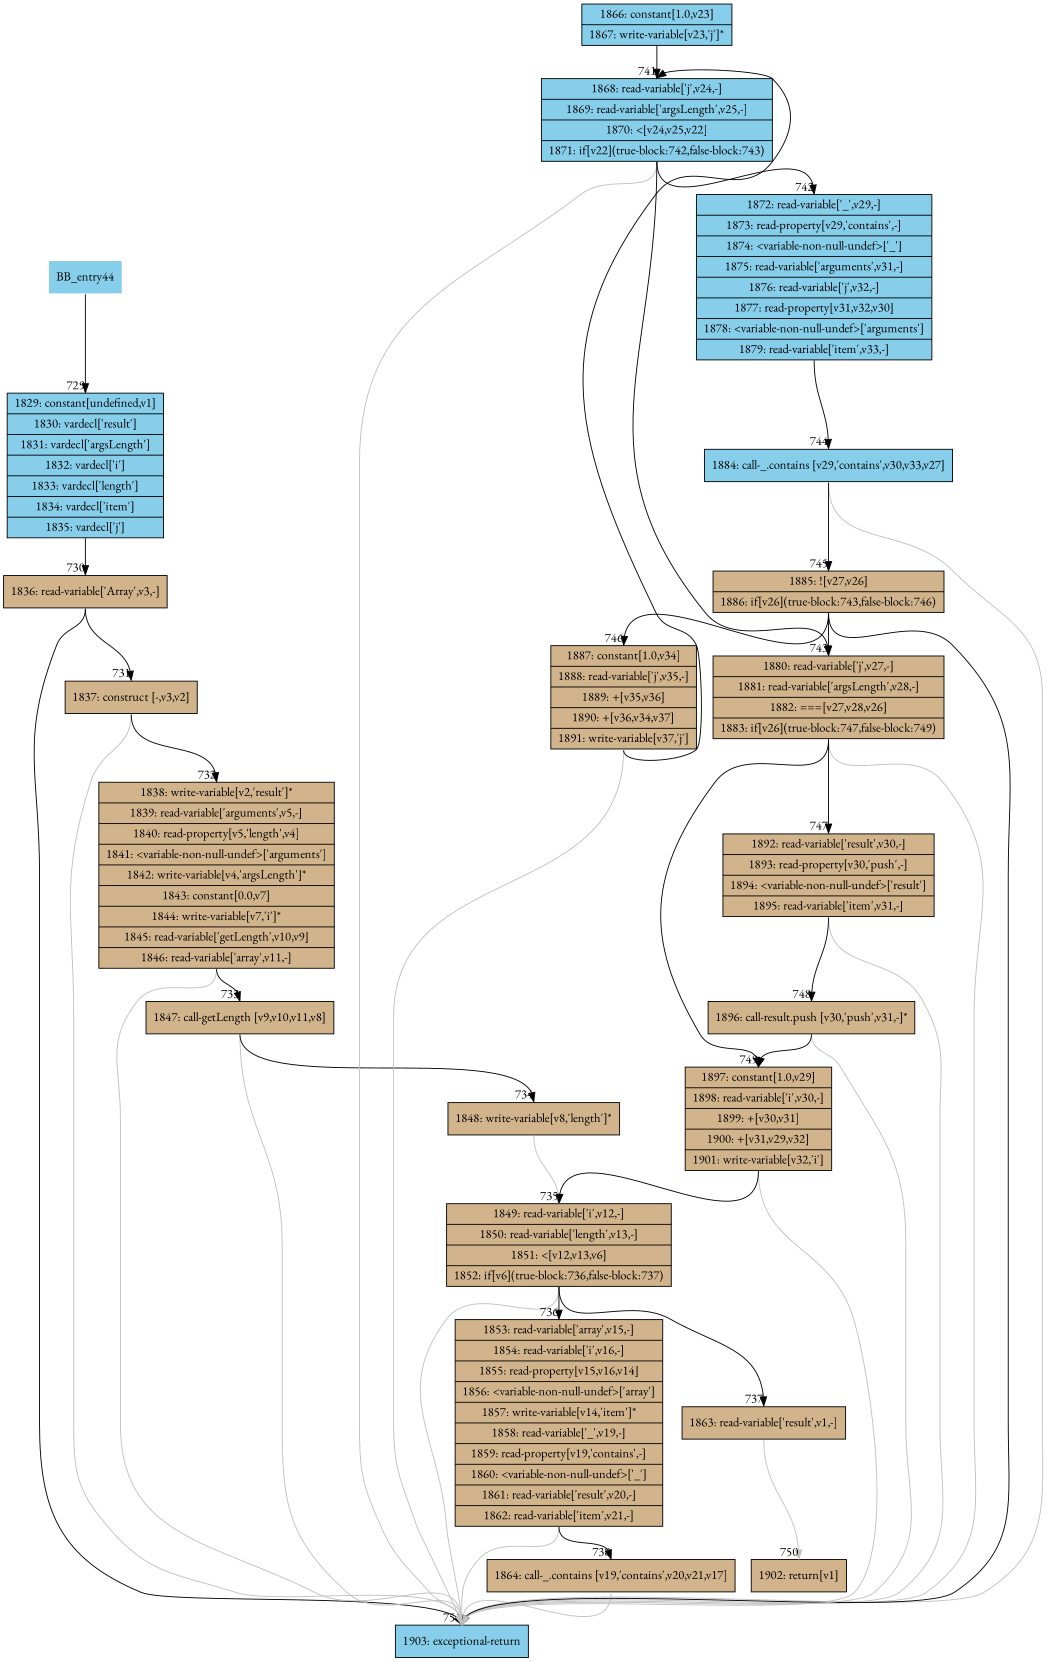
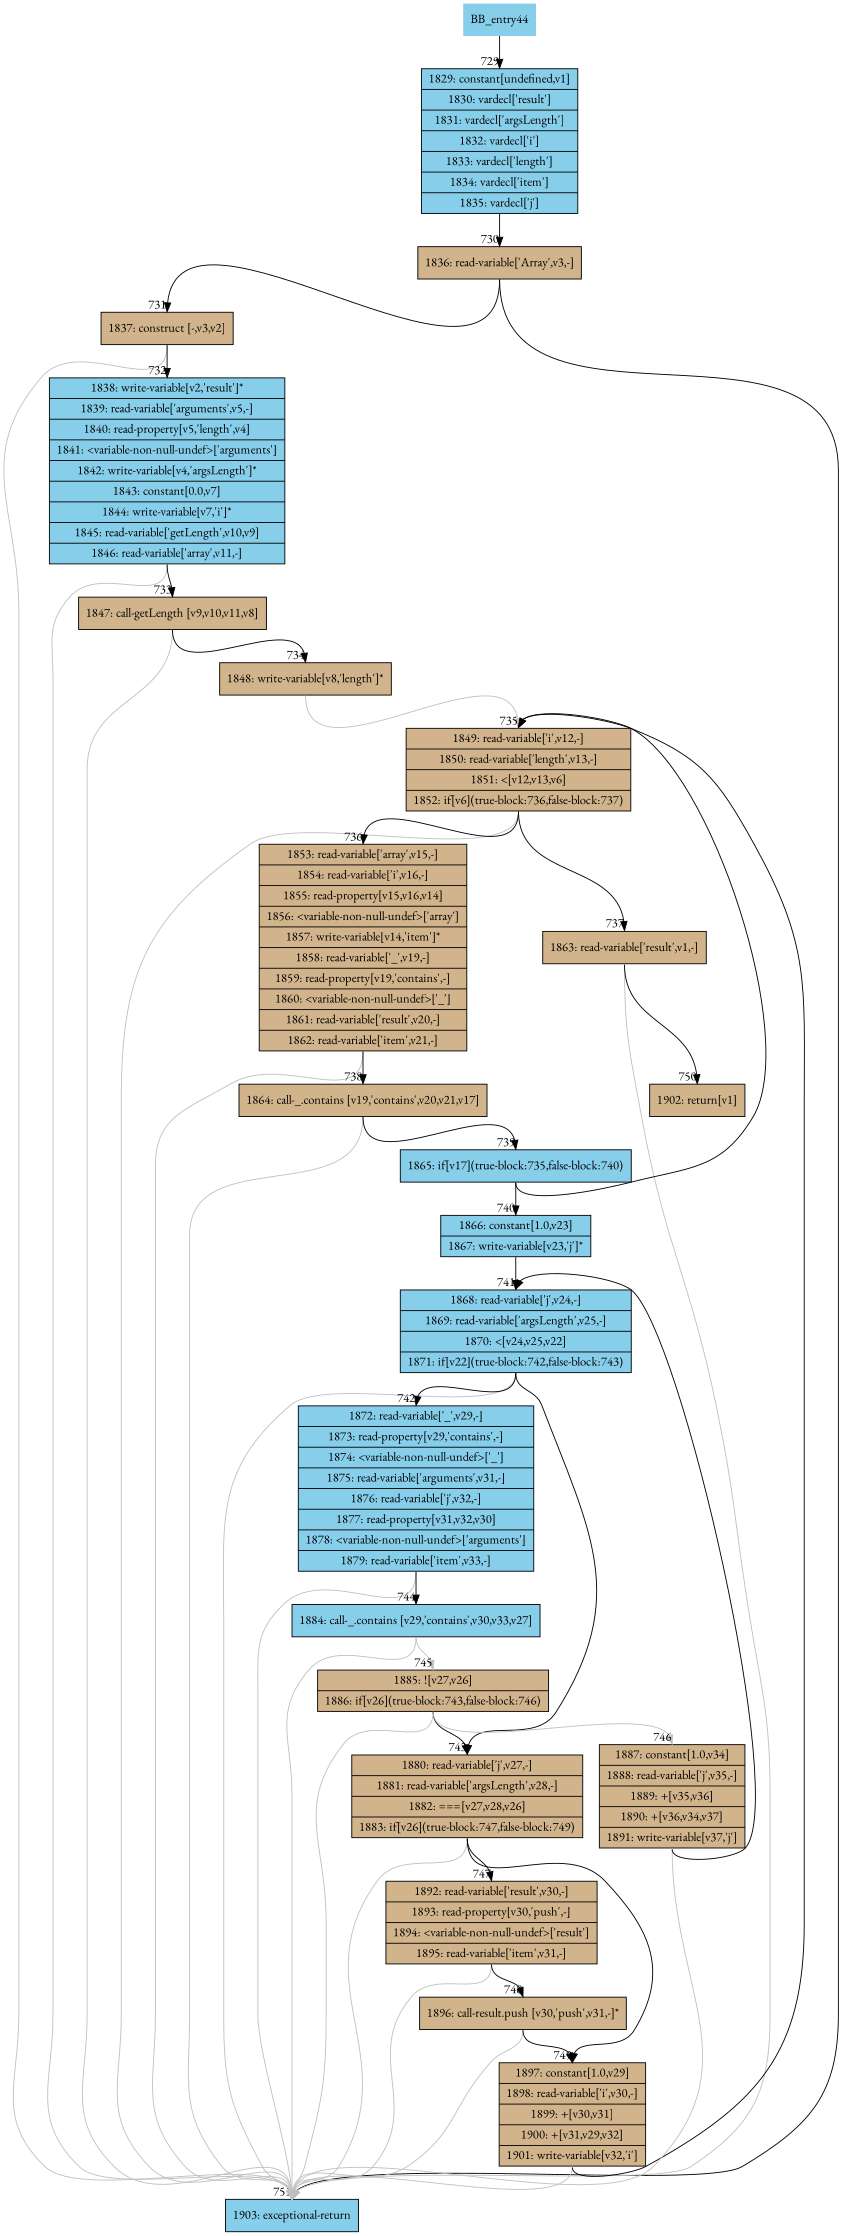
edge "1884: call-_.contains [v29,'contains',v30,v33,v27]" -> "1885: ![v27,v26]": color black -> gray
edge "1885: ![v27,v26]" -> "1887: constant[1.0,v34]": color black -> gray
node "1838: write-variable[v2,'result']*": fillcolor tan -> skyblue
node "1865: if[v17](true-block:735,false-block:740)": added
edge "1885: ![v27,v26]" -> "1903: exceptional-return": color black -> gray
edge "1863: read-variable['result',v1,-]" -> "1902: return[v1]": color gray -> black
edge "1863: read-variable['result',v1,-]" -> "1903: exceptional-return": added
edge "1872: read-variable['_',v29,-]" -> "1903: exceptional-return": added
